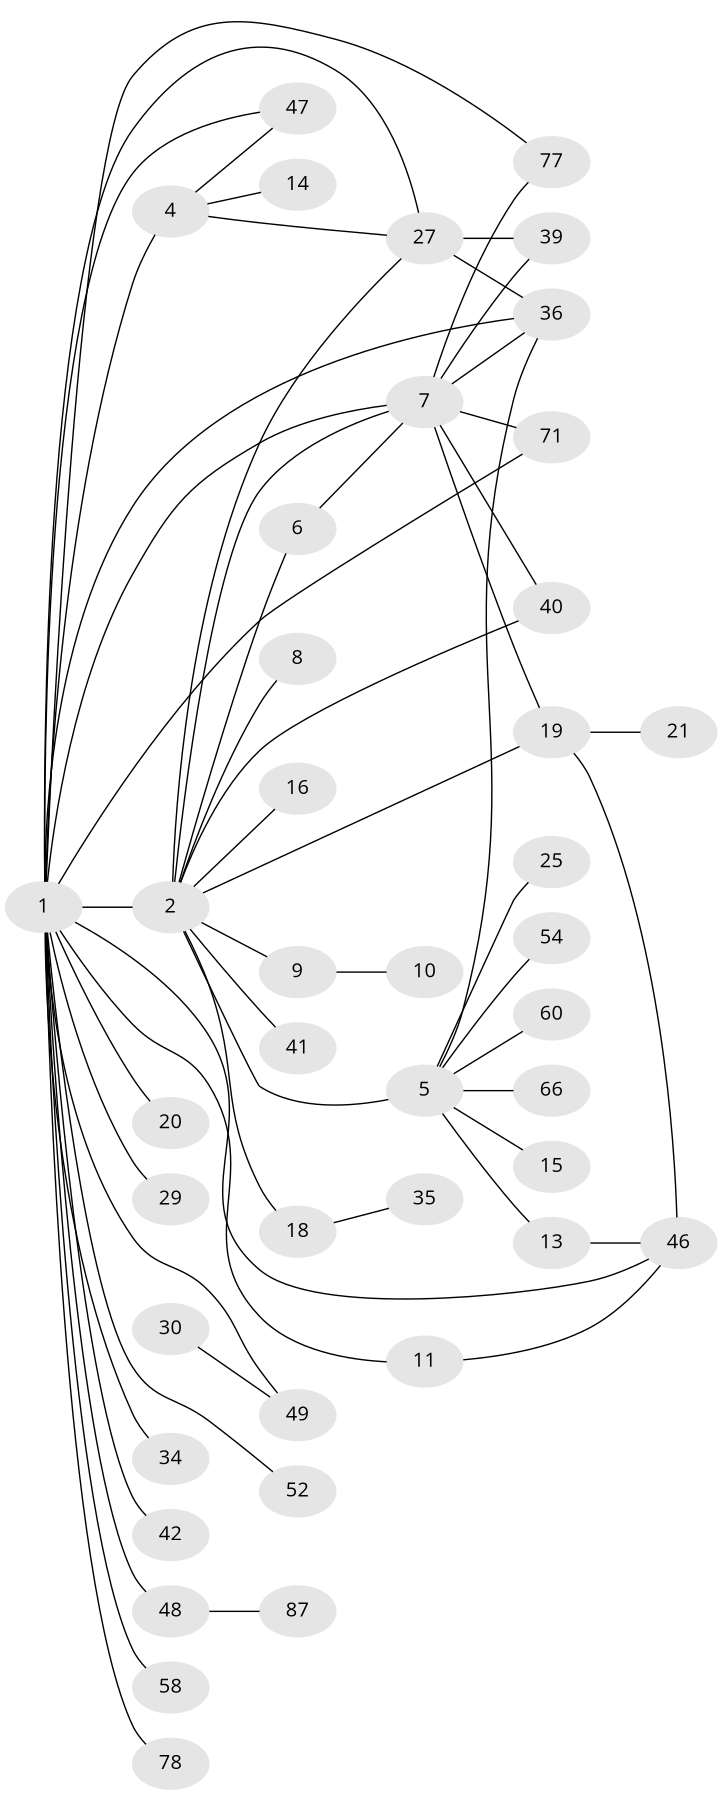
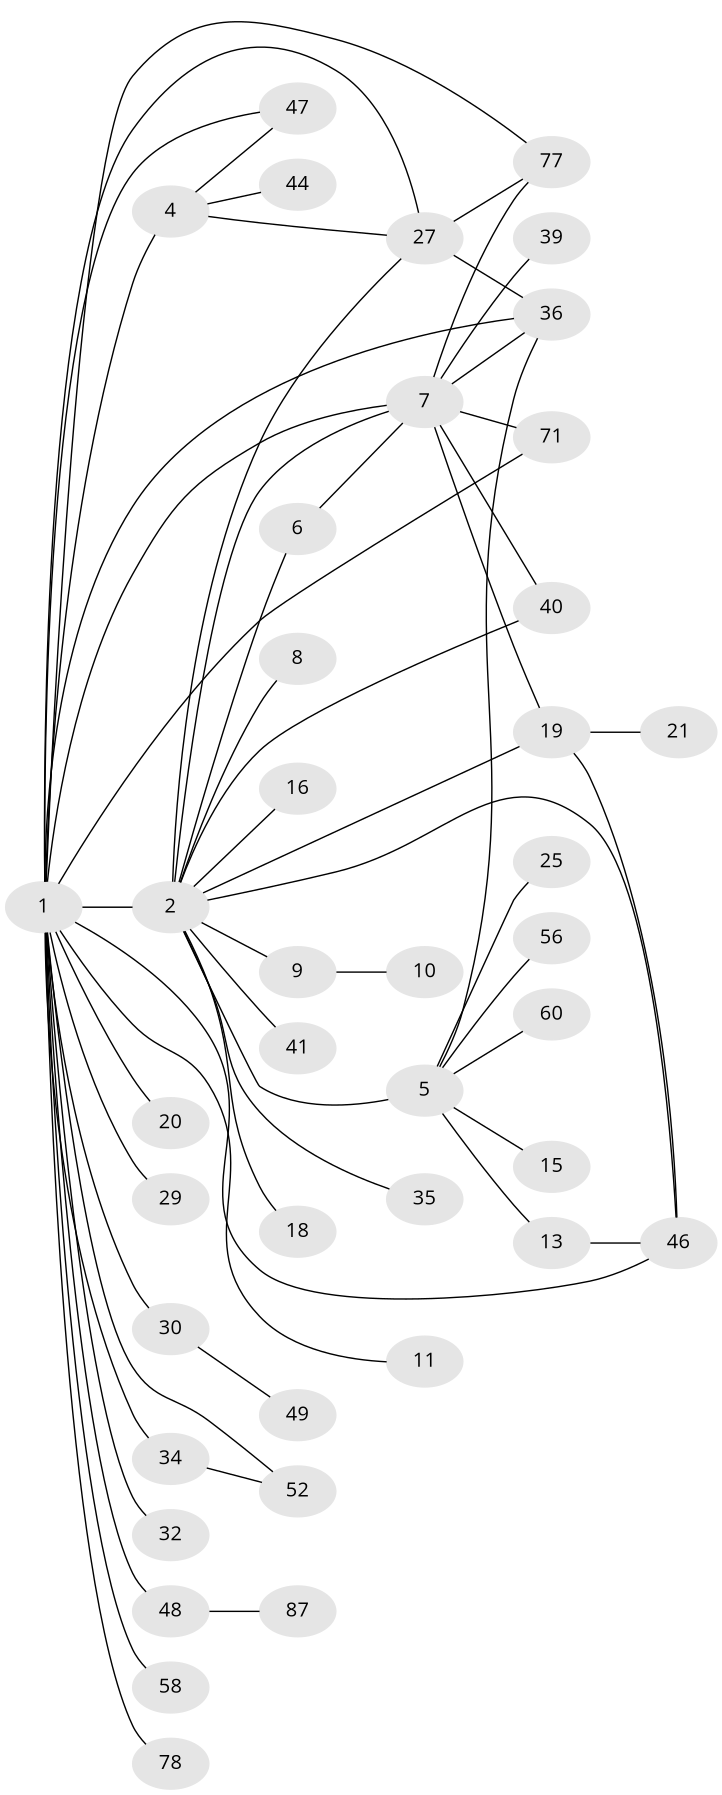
node "14": label "14" -> "44"
edge "27" -- "39": now "27" -- "77"
node "54": label "54" -> "56"
node "66": removed
edge "1" -- "49": now "1" -- "30"
edge "35" -- "18": now "35" -- "2"
edge "46" -- "11": now "46" -- "2"
edge "34" -- "52": added
node "42": label "42" -> "32"
